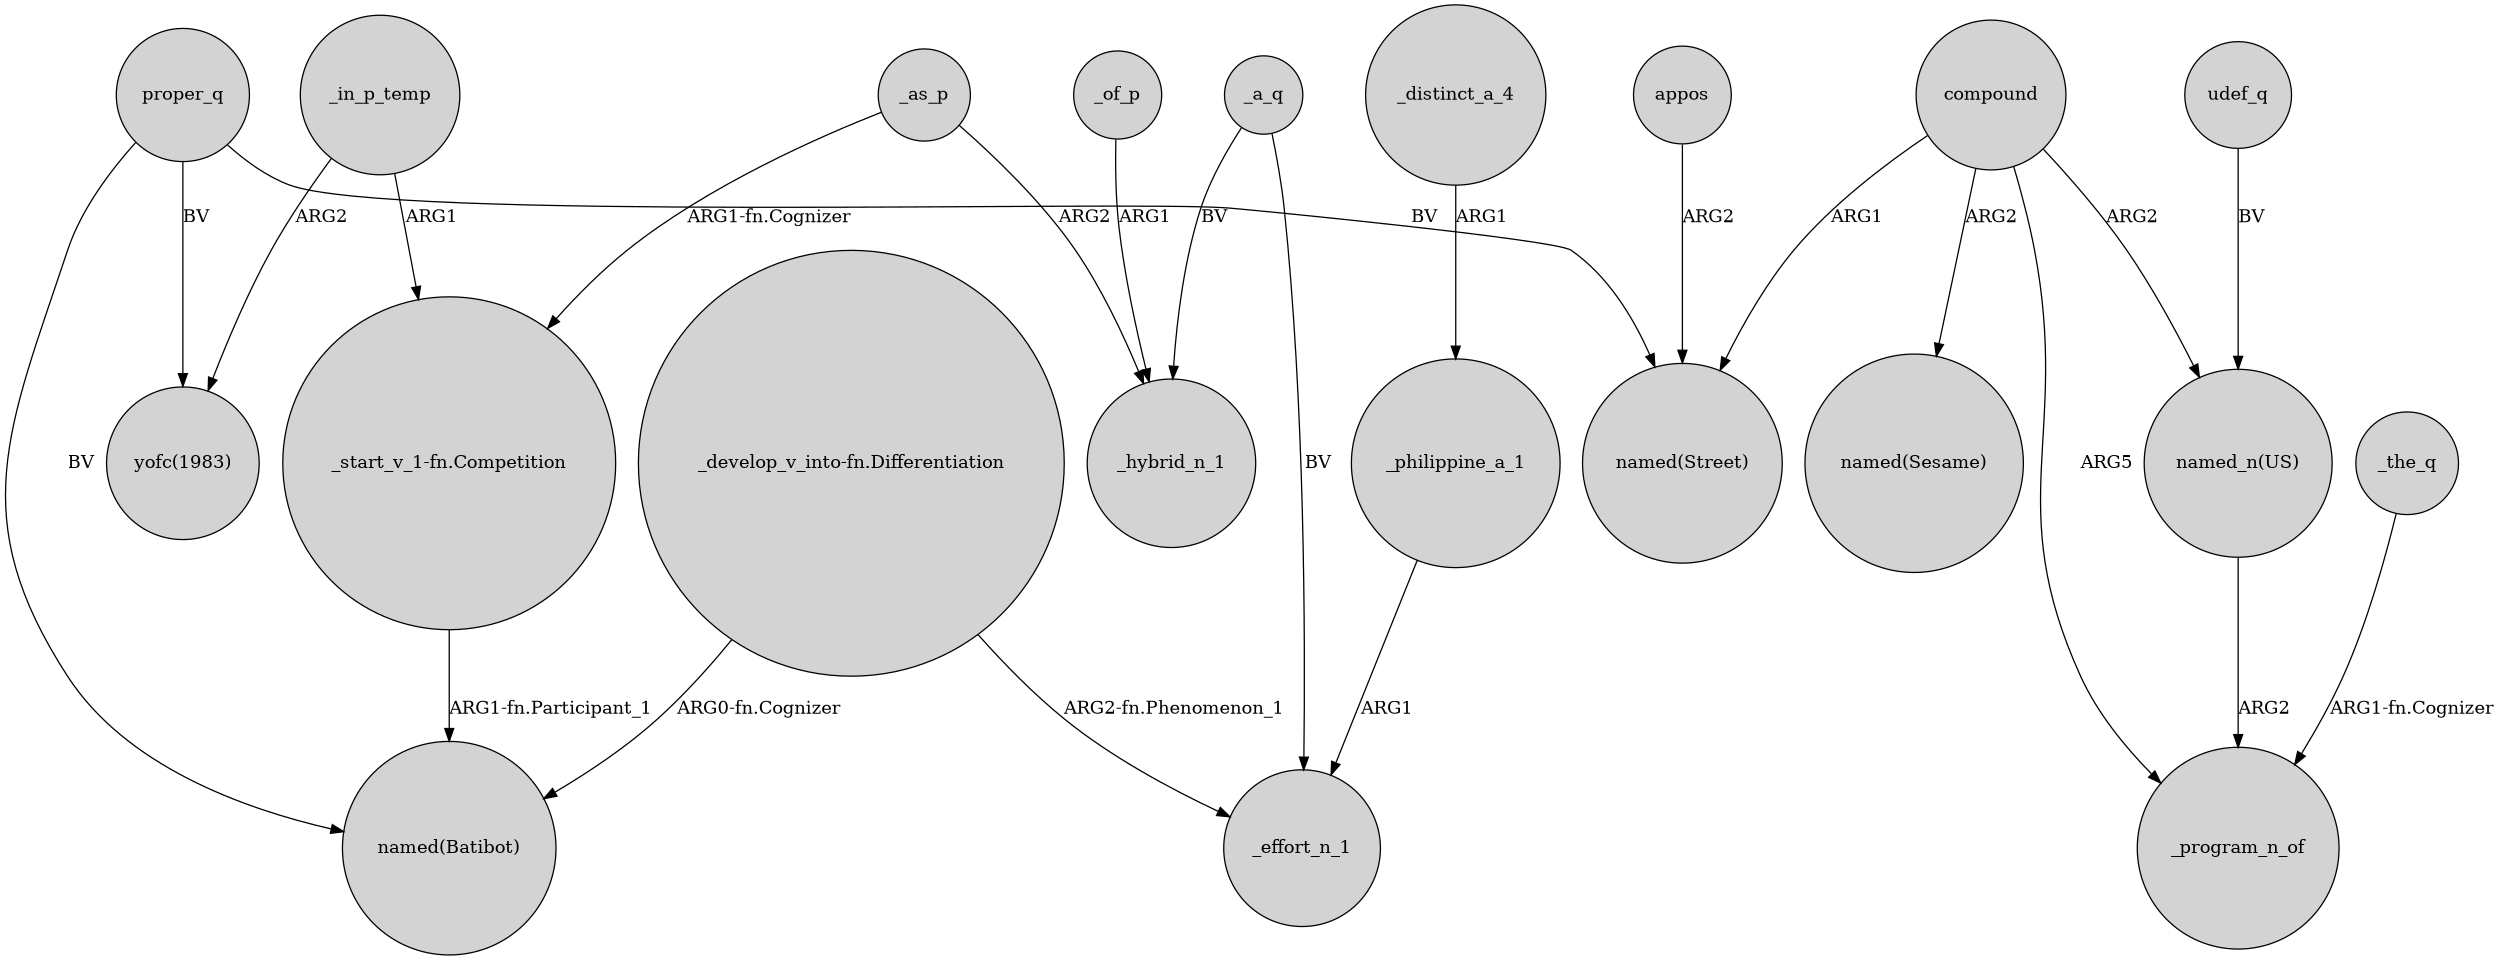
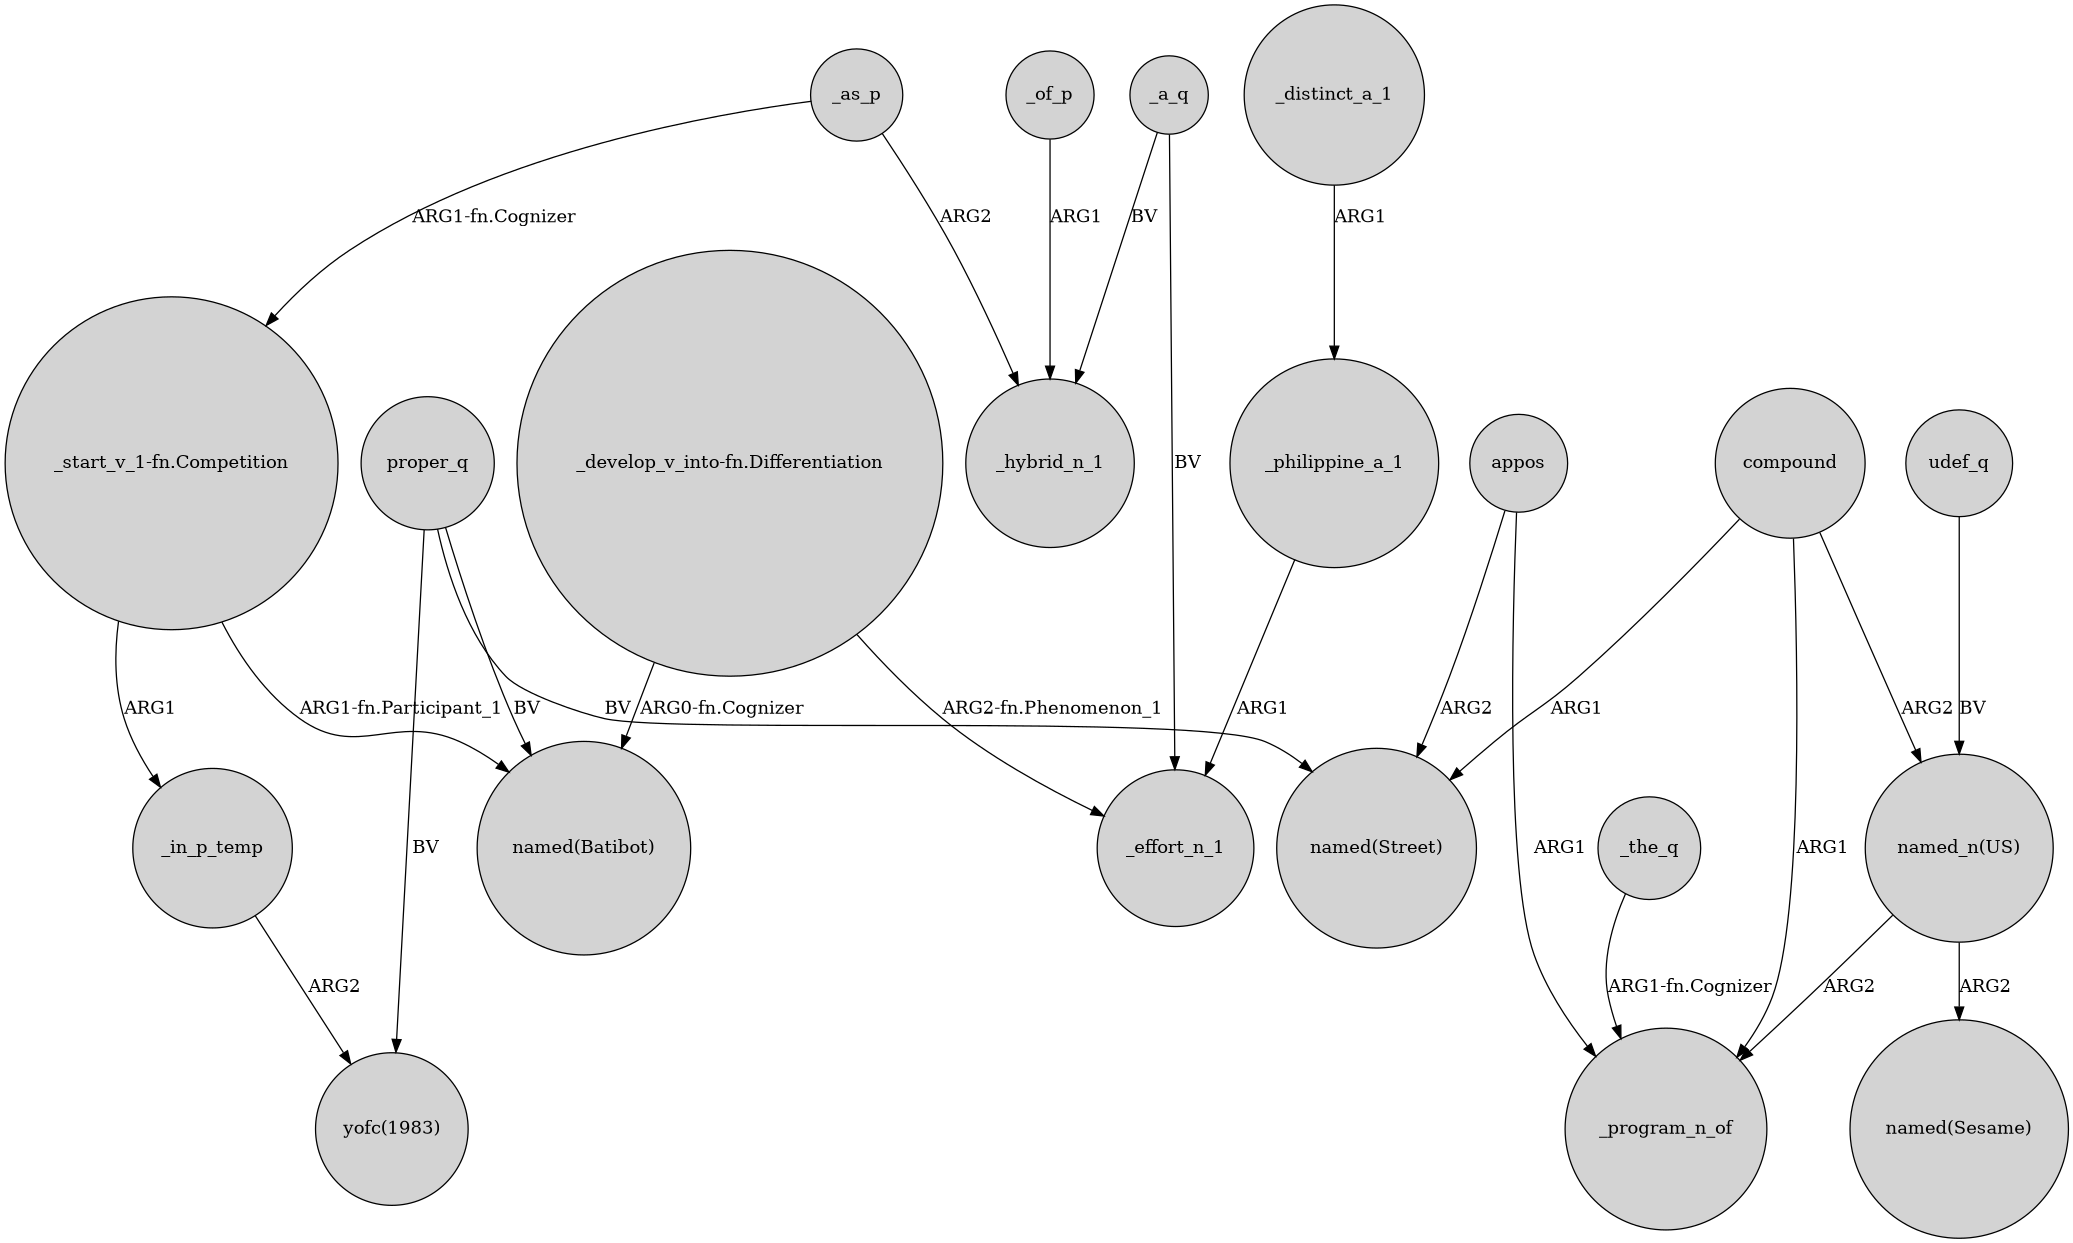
node "_distinct_a_4": label "_distinct_a_4" -> "_distinct_a_1"
edge "_in_p_temp" -> "_start_v_1-fn.Competition": reversed
edge "compound" -> "named(Sesame)": now "named_n(US)" -> "named(Sesame)"
edge "compound" -> "_program_n_of": label "ARG5" -> "ARG1"
edge "appos" -> "_program_n_of": added, label "ARG1"
